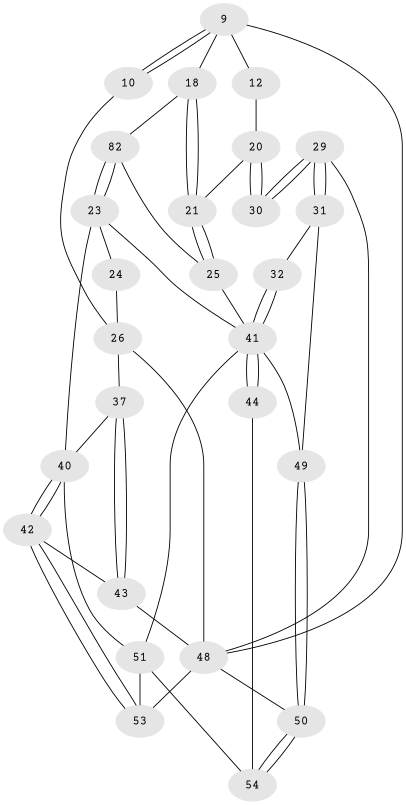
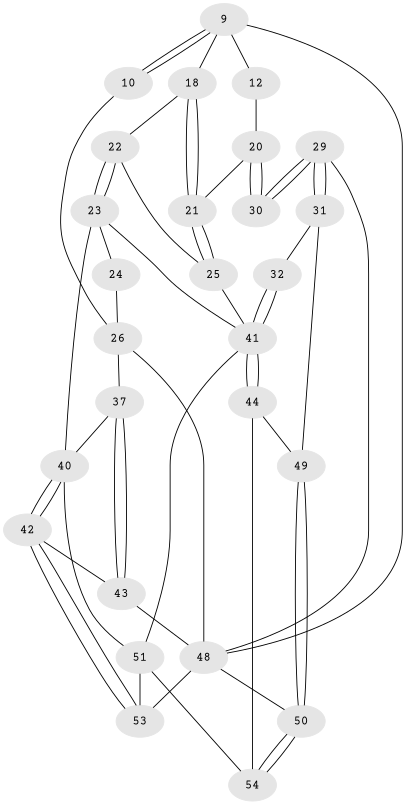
node "82": label "82" -> "22"
edge "41" -- "49": now "44" -- "49"
